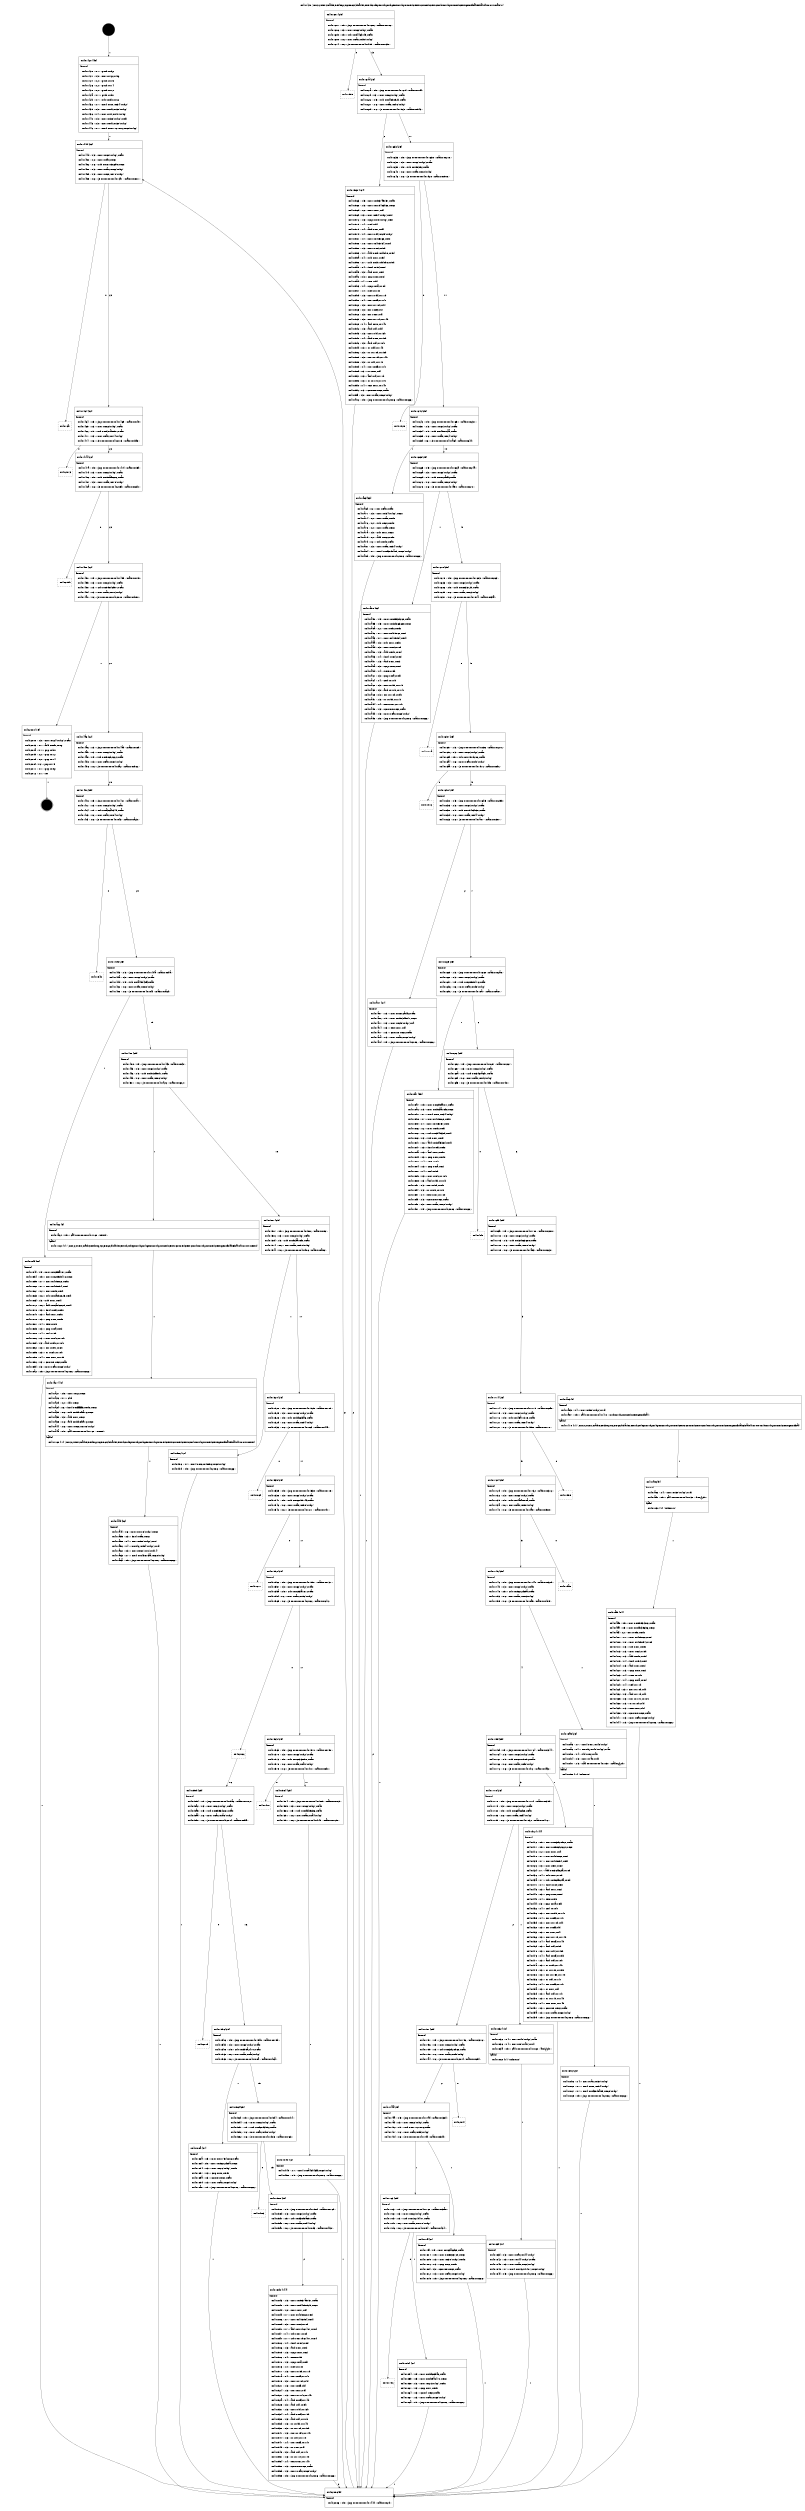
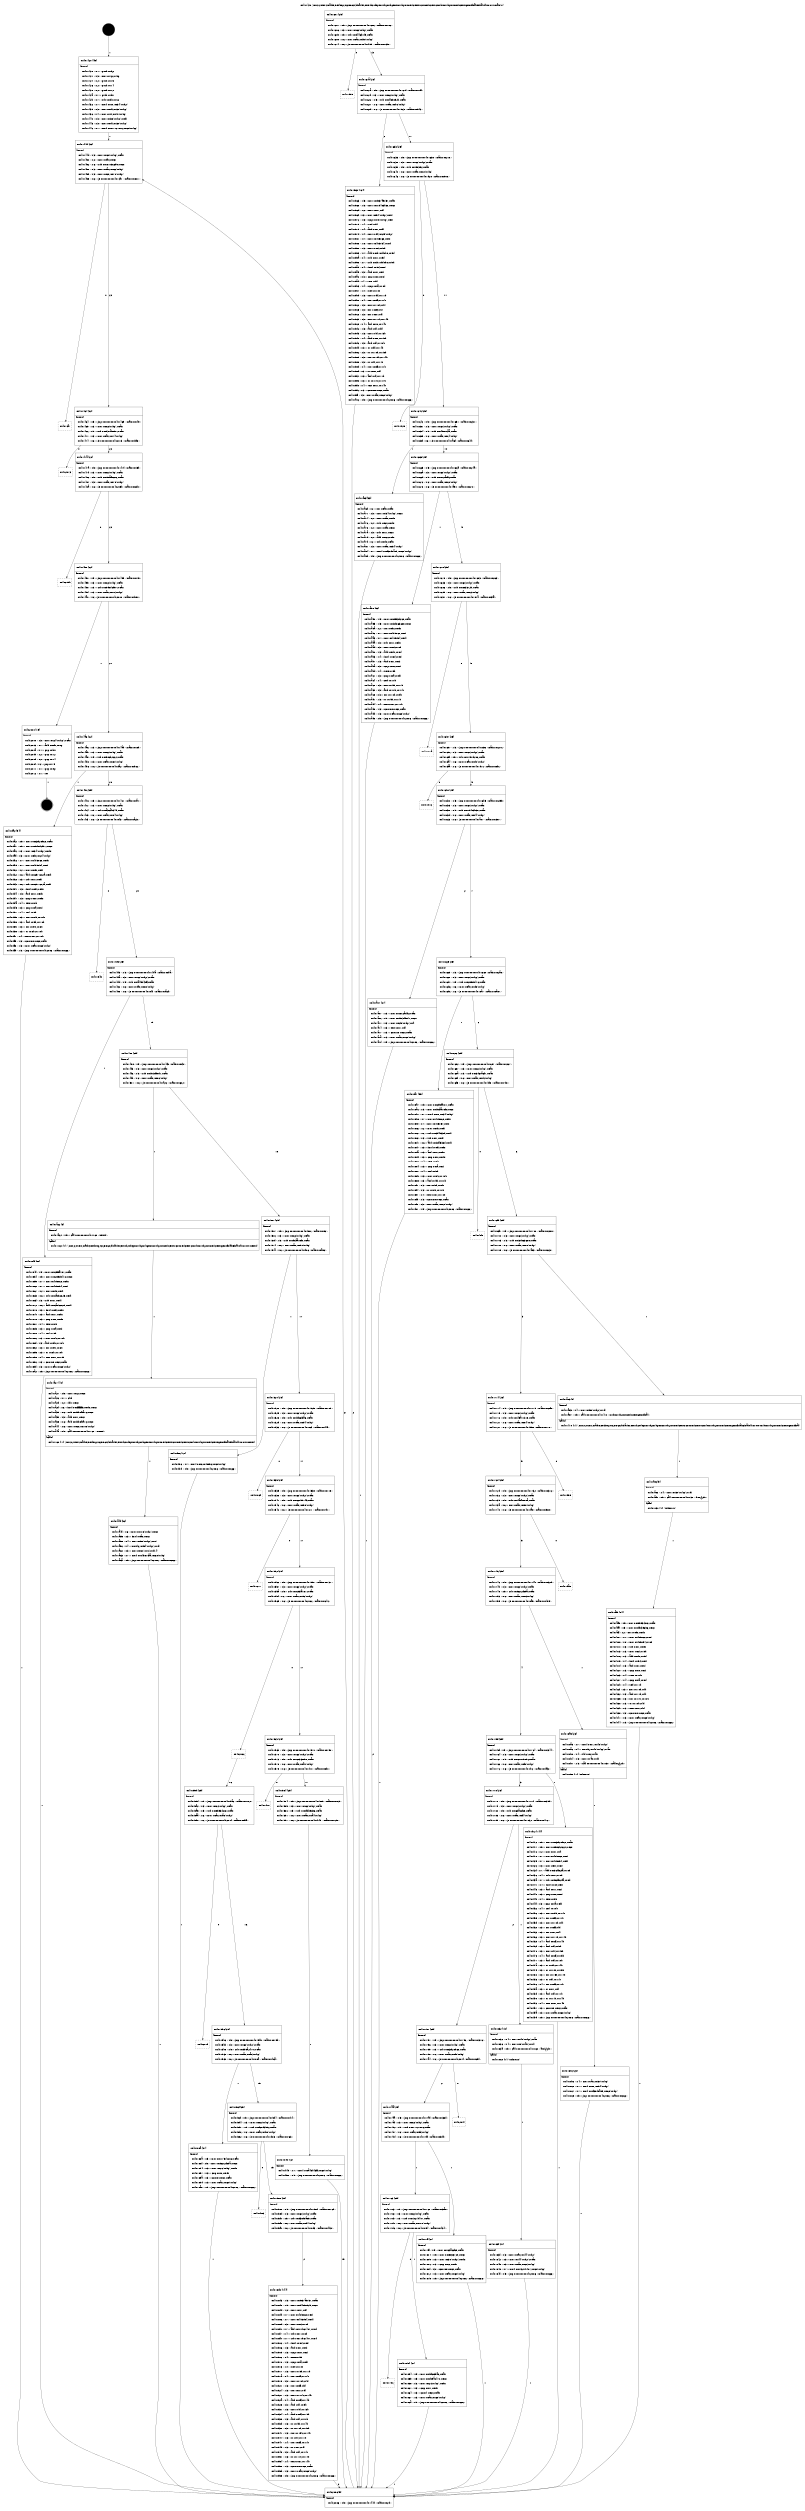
node "0x401fa2 [94]": added
edge "0x4016fb [25]" -> "0x401ae3 [9]": added, label "1"
edge "0x401b49 [12]" -> "0x402086 [5]": label " 1" -> " 19"
